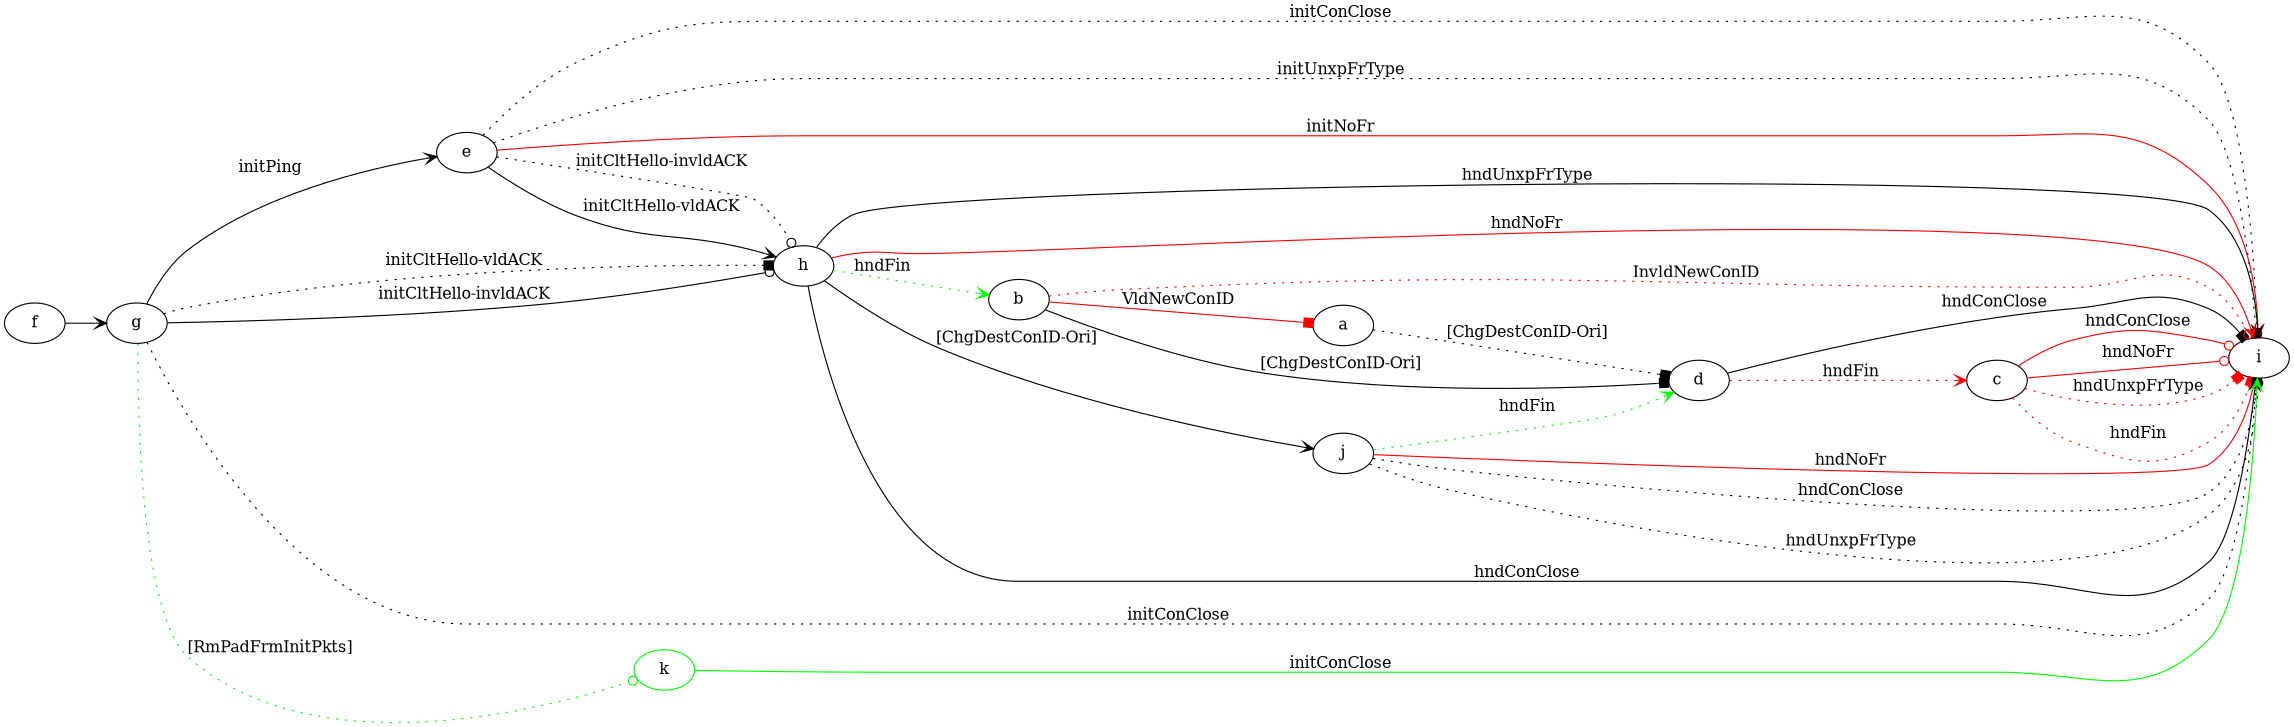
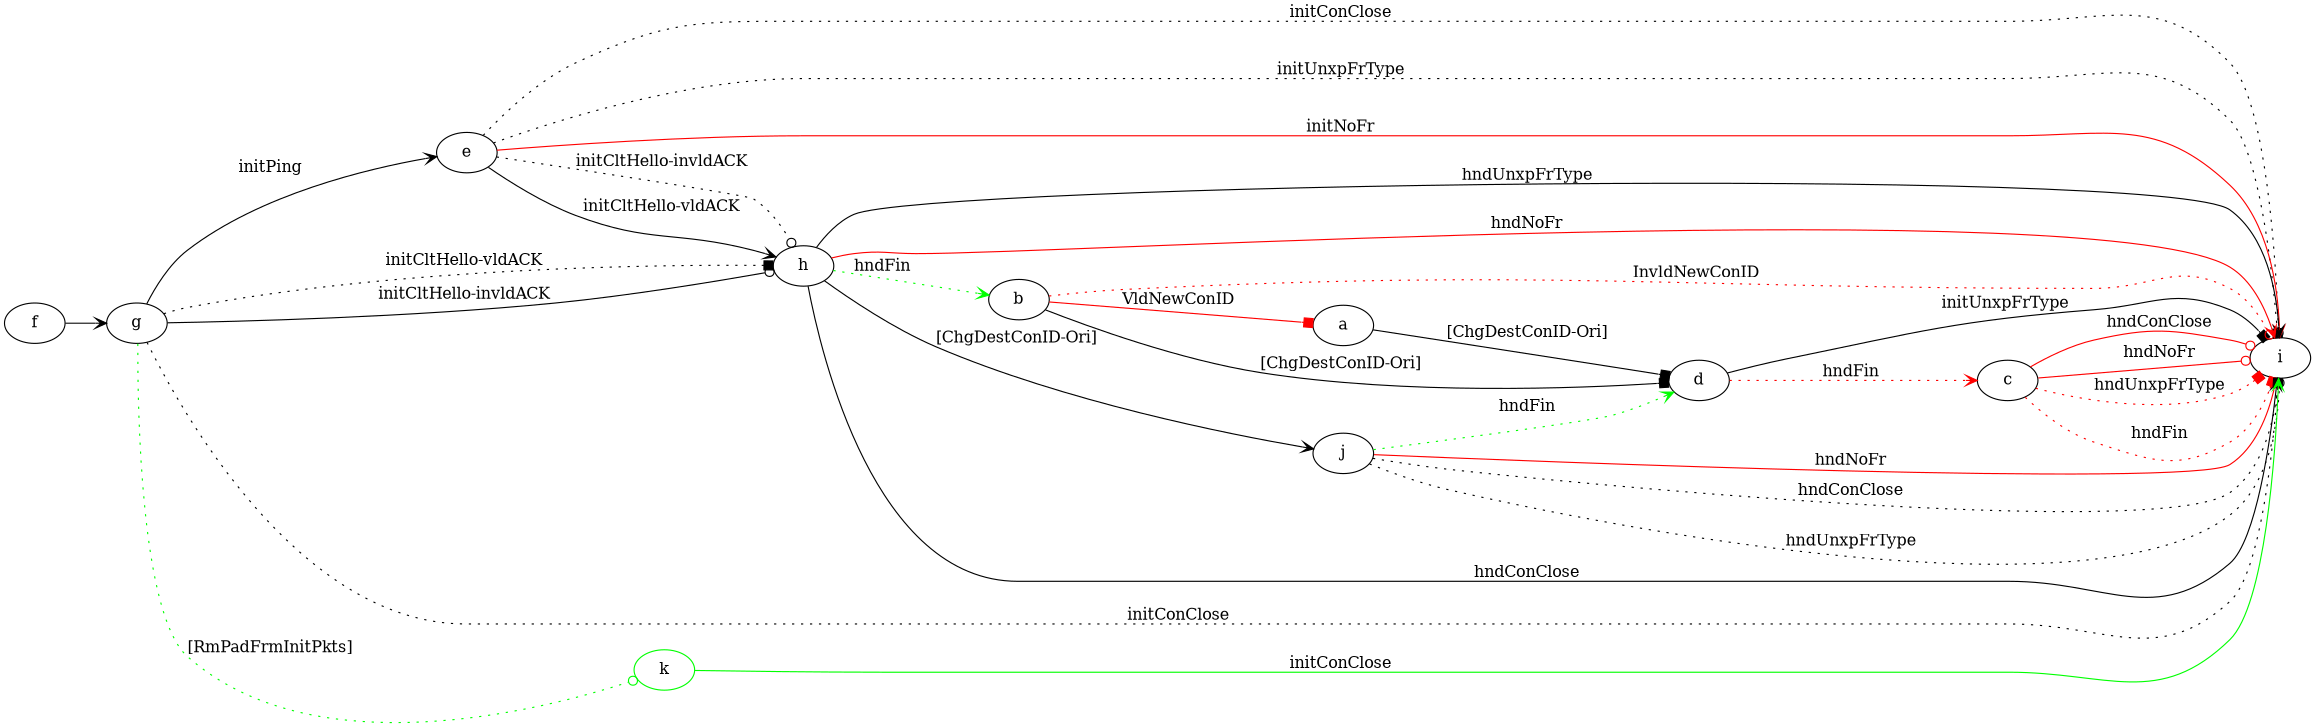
edge "d" -> "i": label "hndConClose " -> "initUnxpFrType "
edge "a" -> "d": style dotted -> solid
